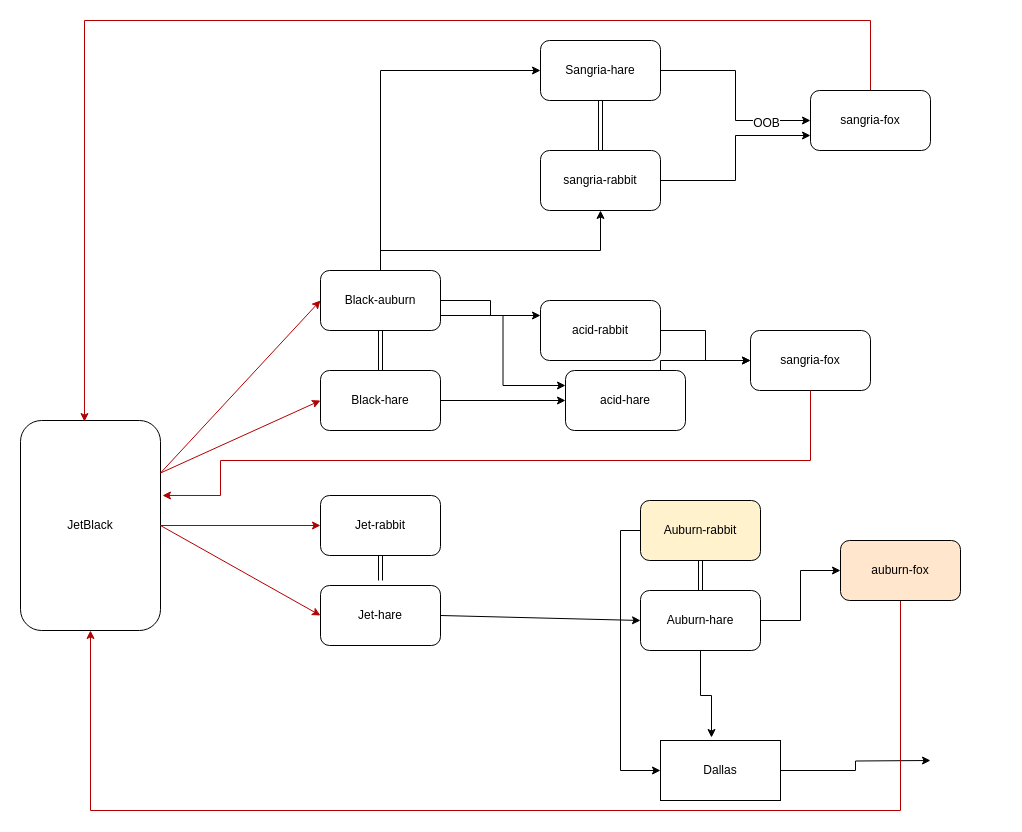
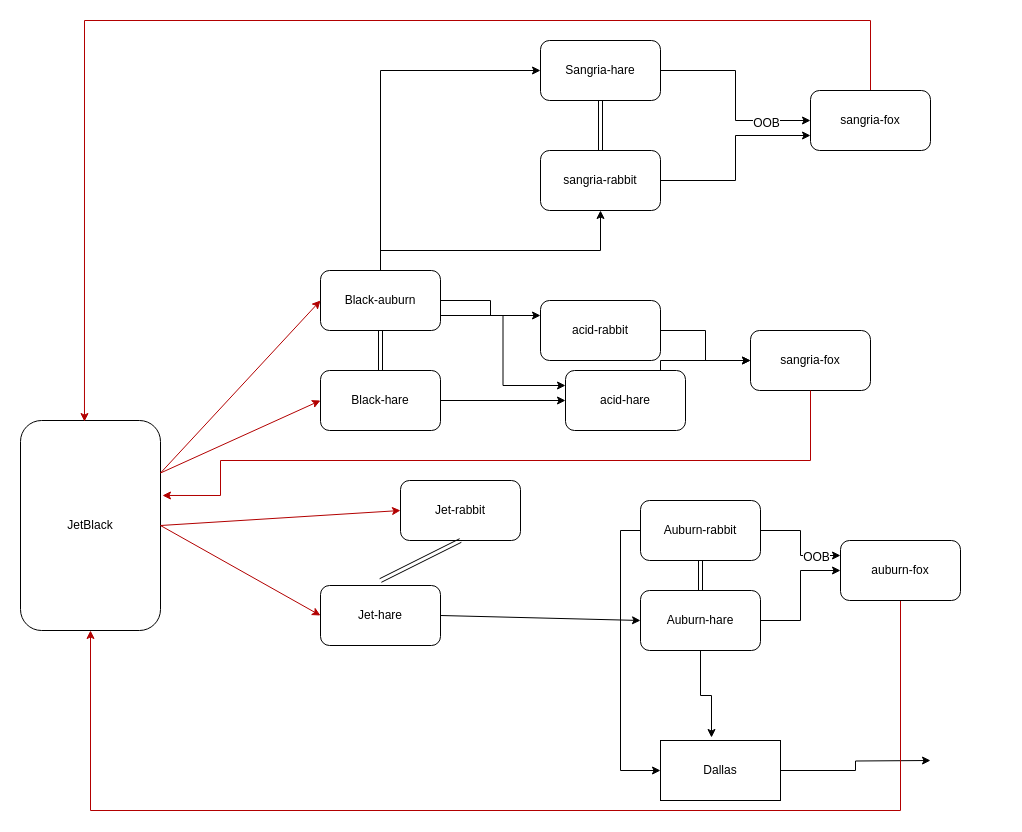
node "Jet-rabbit": moved (381, 526) -> (461, 511)
node "Auburn-rabbit": fillcolor #fff2cc -> #ffffff
edge "Auburn-rabbit" -> "auburn-fox": added, label "OOB"
node "auburn-fox": fillcolor #ffe6cc -> #ffffff
